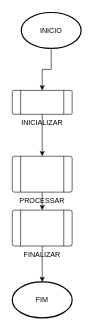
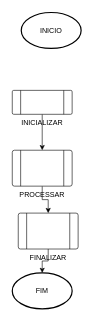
edge "INICIO" -> "INICIALIZAR": removed
node "PROCESSAR": moved (42, 174) -> (42, 168)
node "FINALIZAR": moved (42, 228) -> (48, 231)
node "FIM": moved (42, 300) -> (42, 291)
